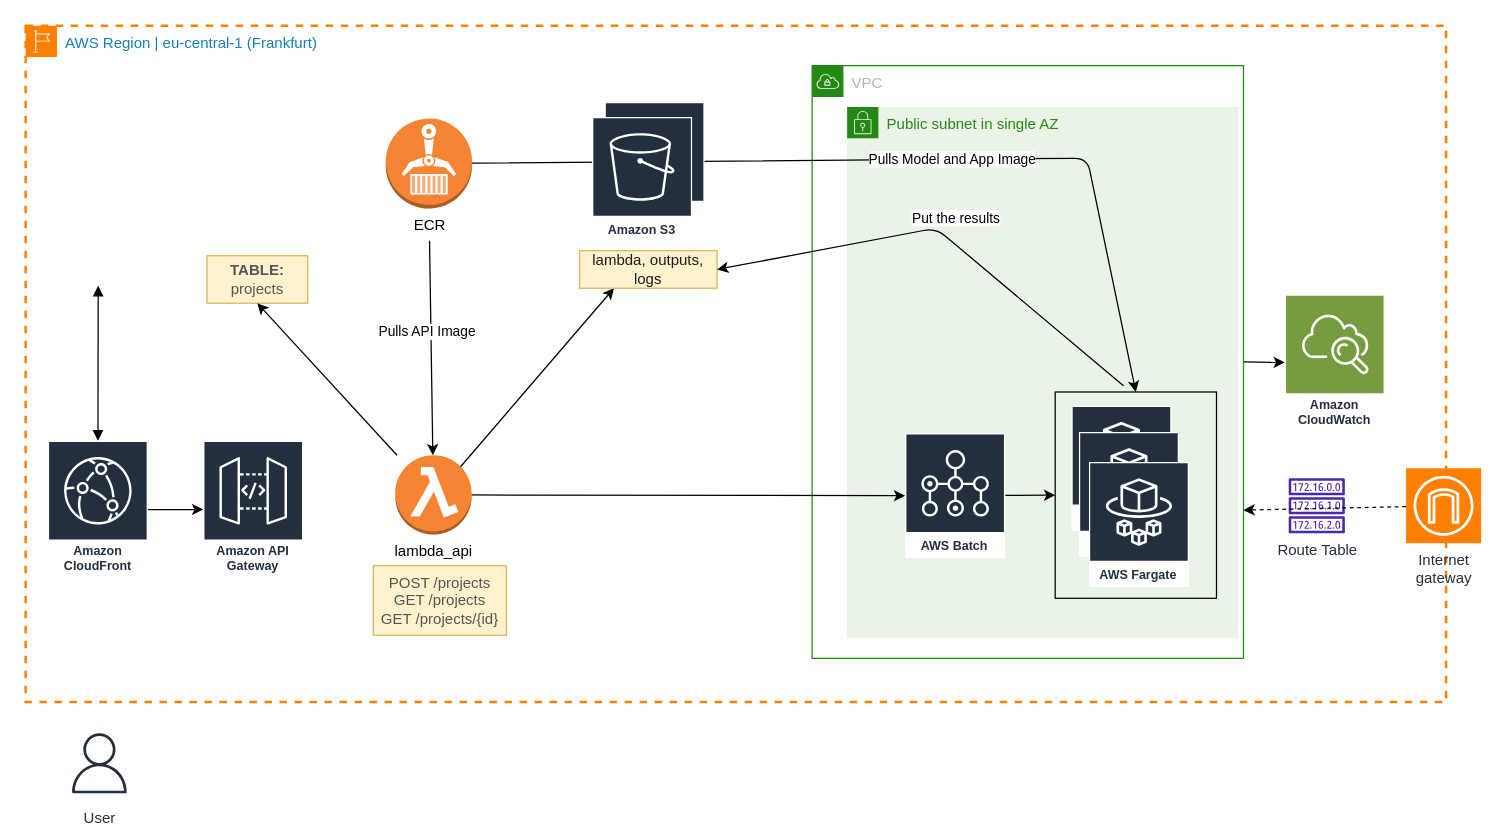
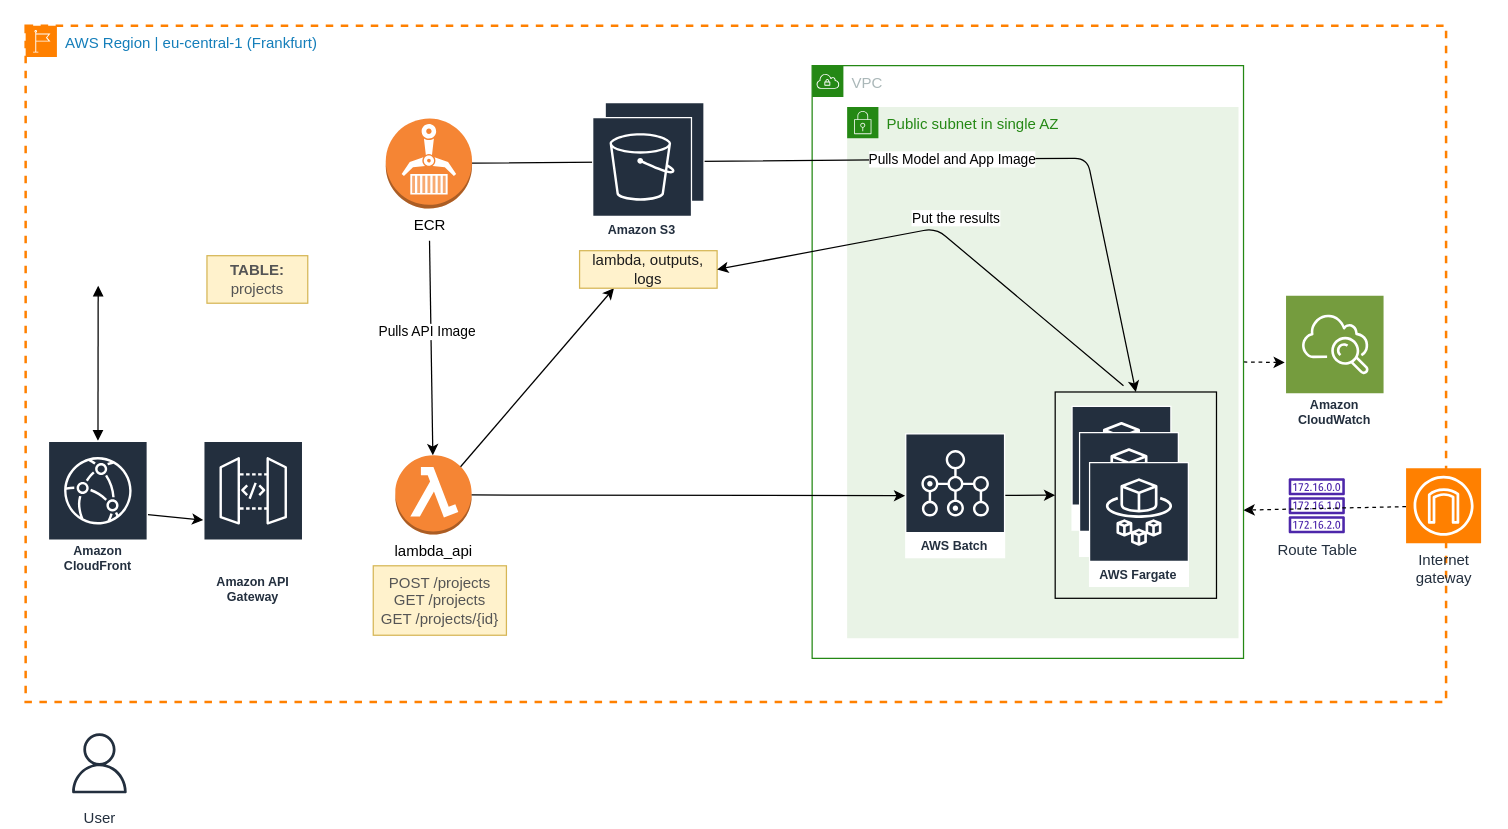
edge "VPC" -> "Amazon CloudWatch": style solid -> dashed
edge "lambda_api" -> "TABLE: projects": removed
node "Amazon API Gateway": size 100x138 -> 100x169
